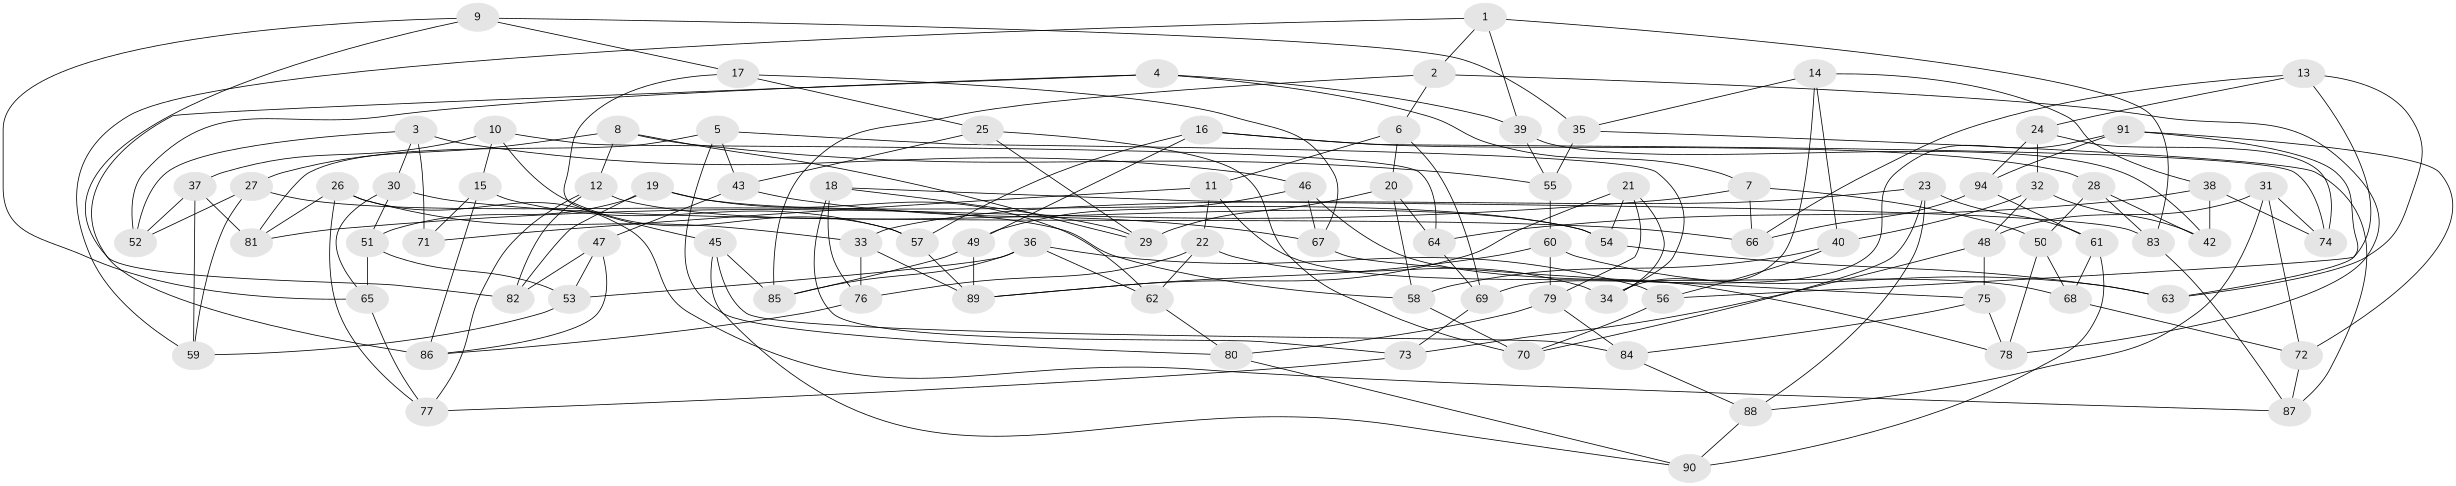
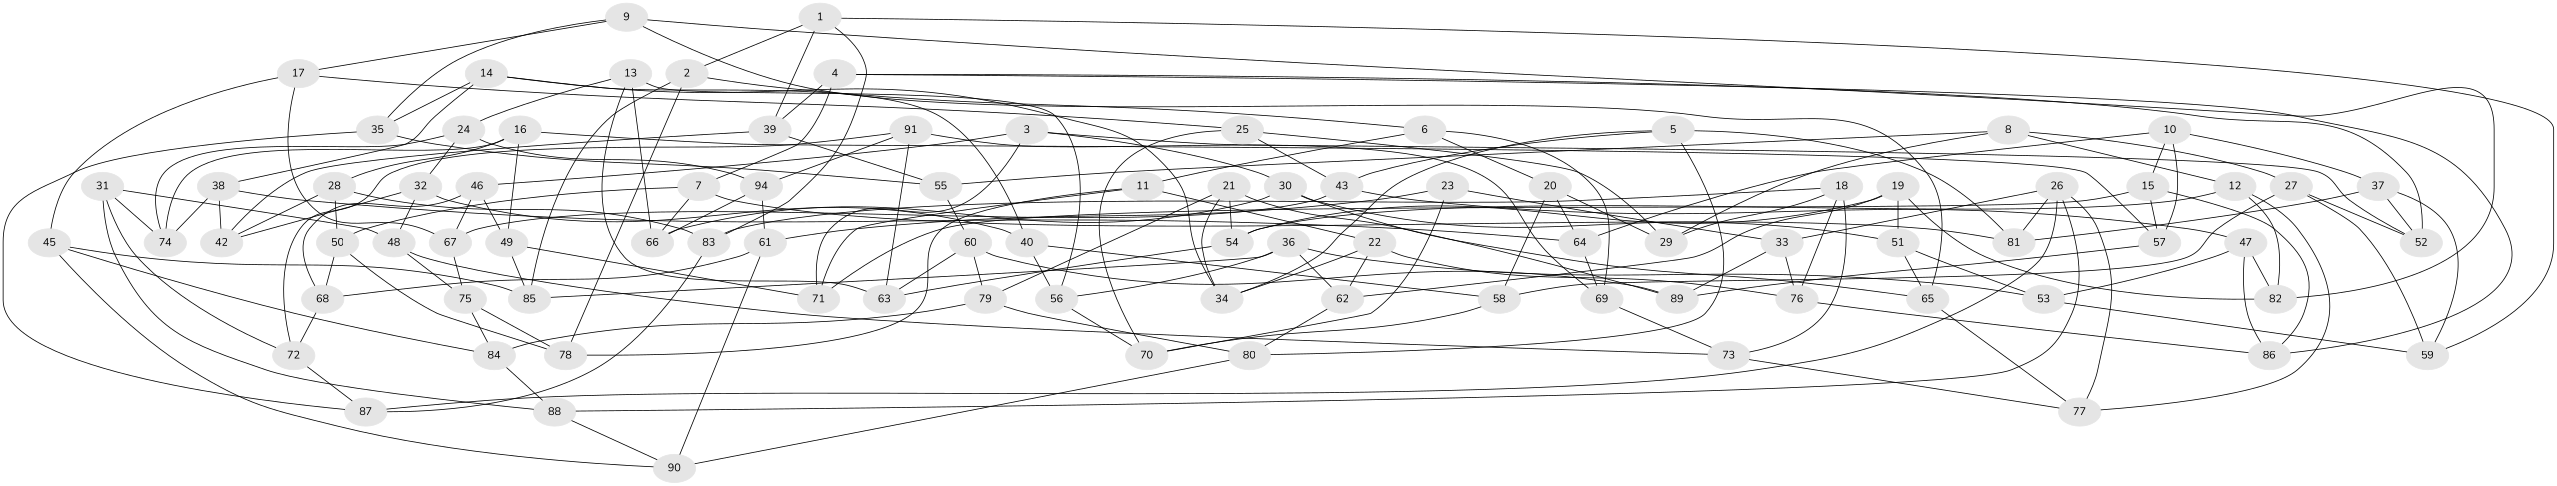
edge "49" -- "89": now "49" -- "71"
edge "23" -- "88": now "26" -- "88"
